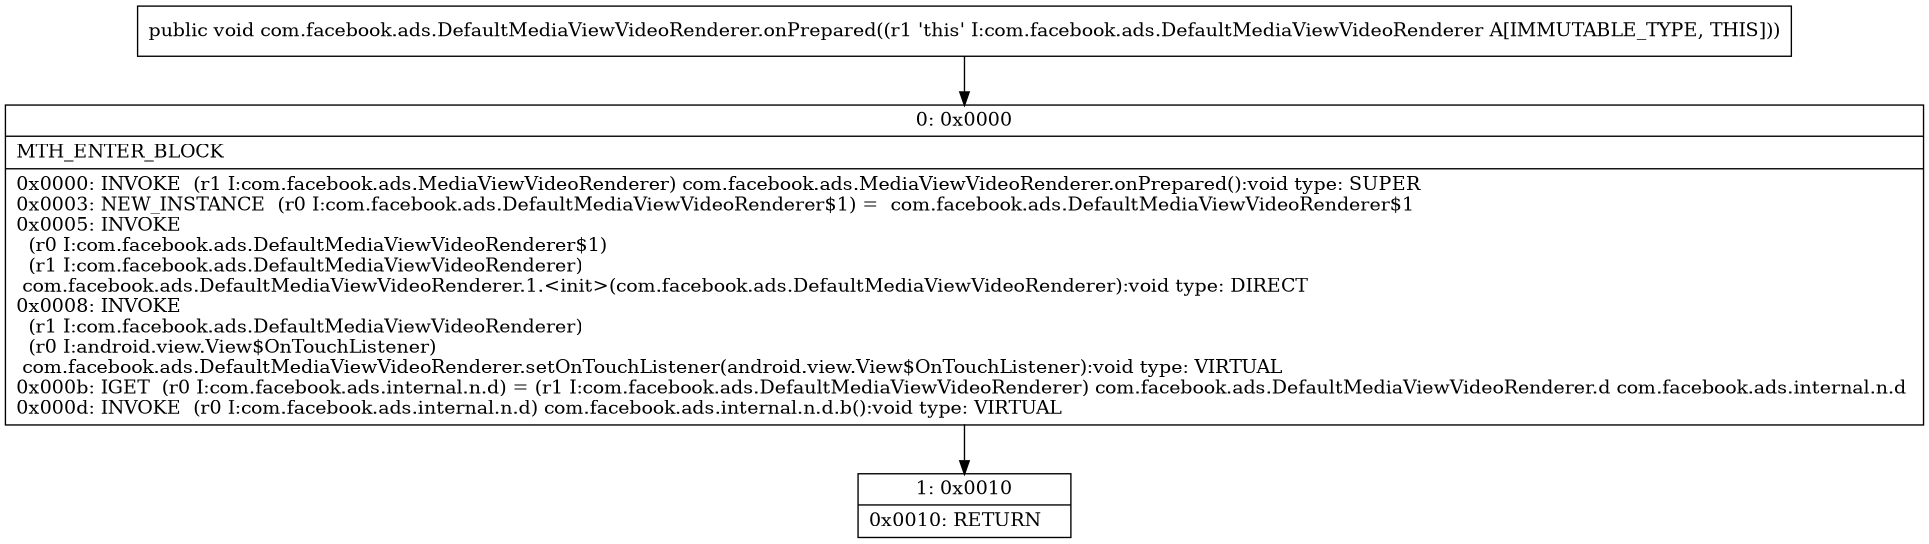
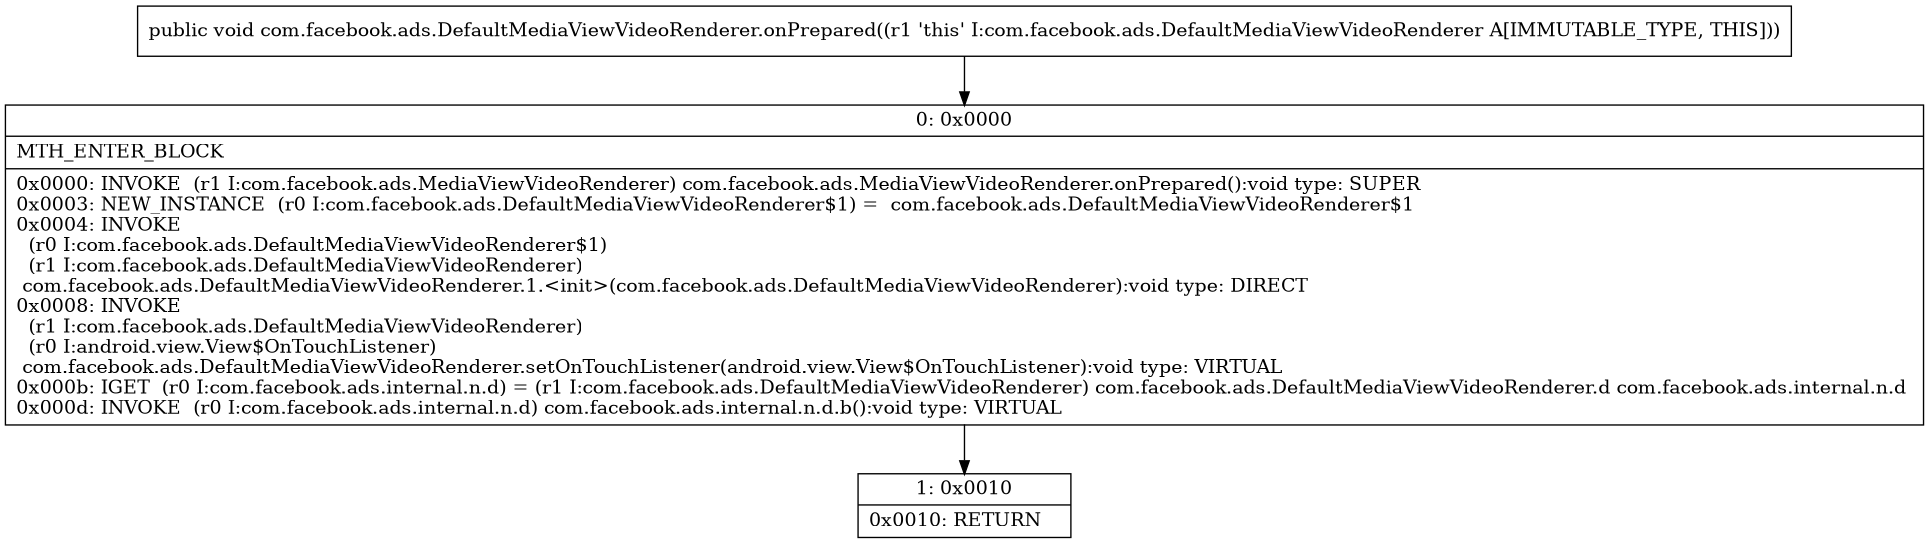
node "0: 0x0000": text "0x0005: INVOKE" -> "0x0004: INVOKE"
